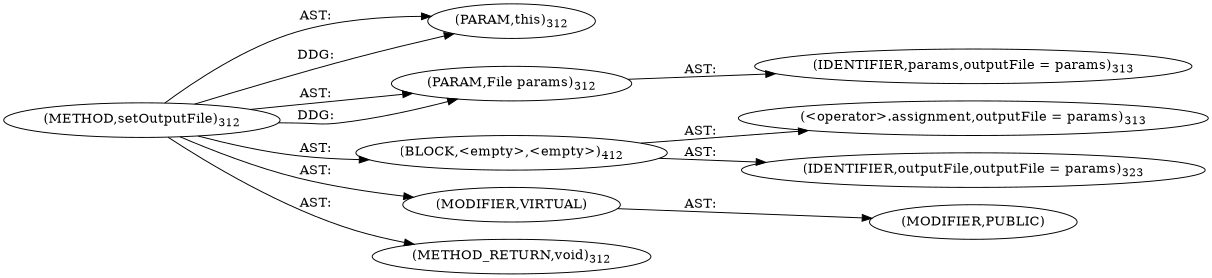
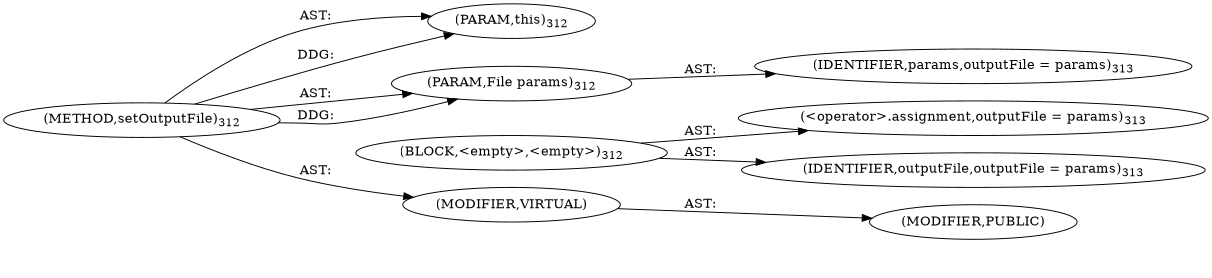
node "(BLOCK,<empty>,<empty>)": text "412" -> "312"
edge "(METHOD,setOutputFile)" -> "(BLOCK,<empty>,<empty>)": removed, label "AST:"
node "(IDENTIFIER,outputFile,outputFile = params)": text "323" -> "313"
node "(METHOD_RETURN,void)": removed
